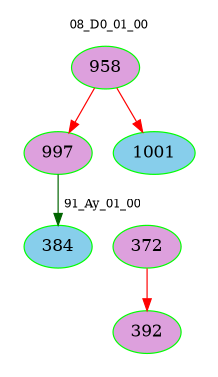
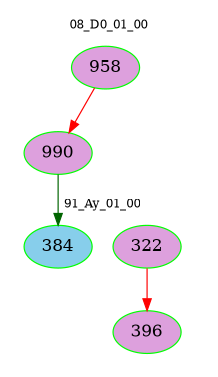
node "997": label "997" -> "990"
node "1001": removed
node "372": label "372" -> "322"
node "392": label "392" -> "396"
